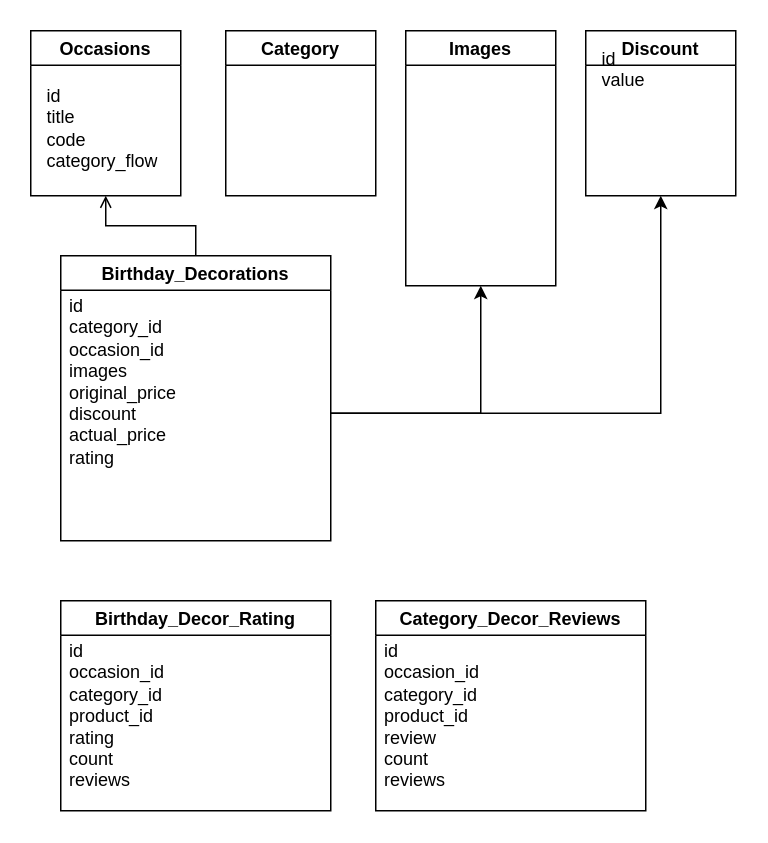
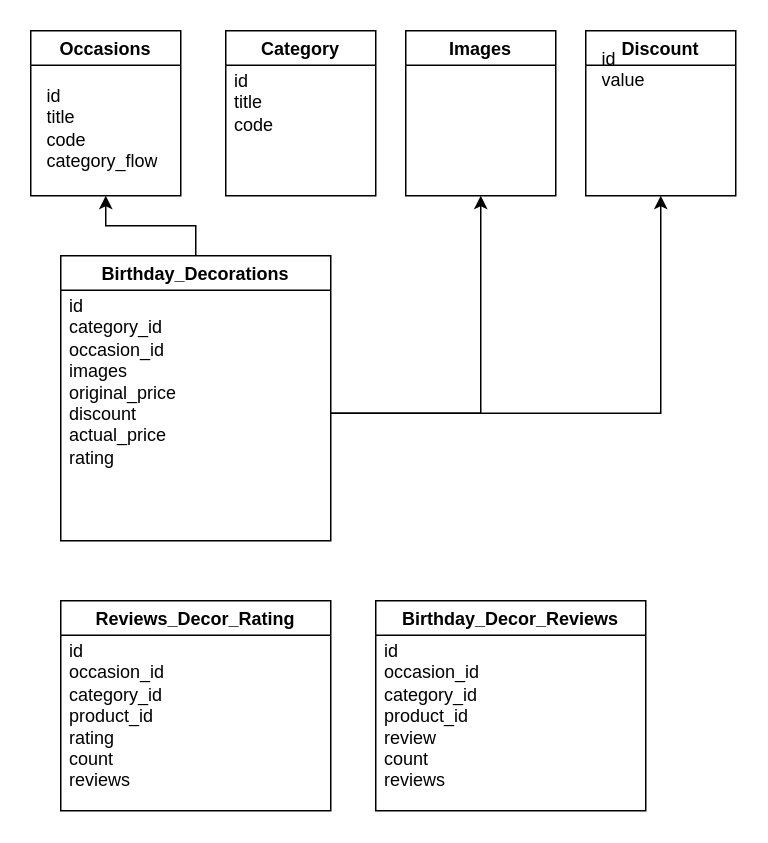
node "id title code": added
node "Images": size 150x255 -> 150x165
edge "Birthday_Decorations" -> "Occasions": arrowhead open -> classic
node "Birthday_Decor_Rating": label "Birthday_Decor_Rating" -> "Reviews_Decor_Rating"
node "Category_Decor_Reviews": label "Category_Decor_Reviews" -> "Birthday_Decor_Reviews"
